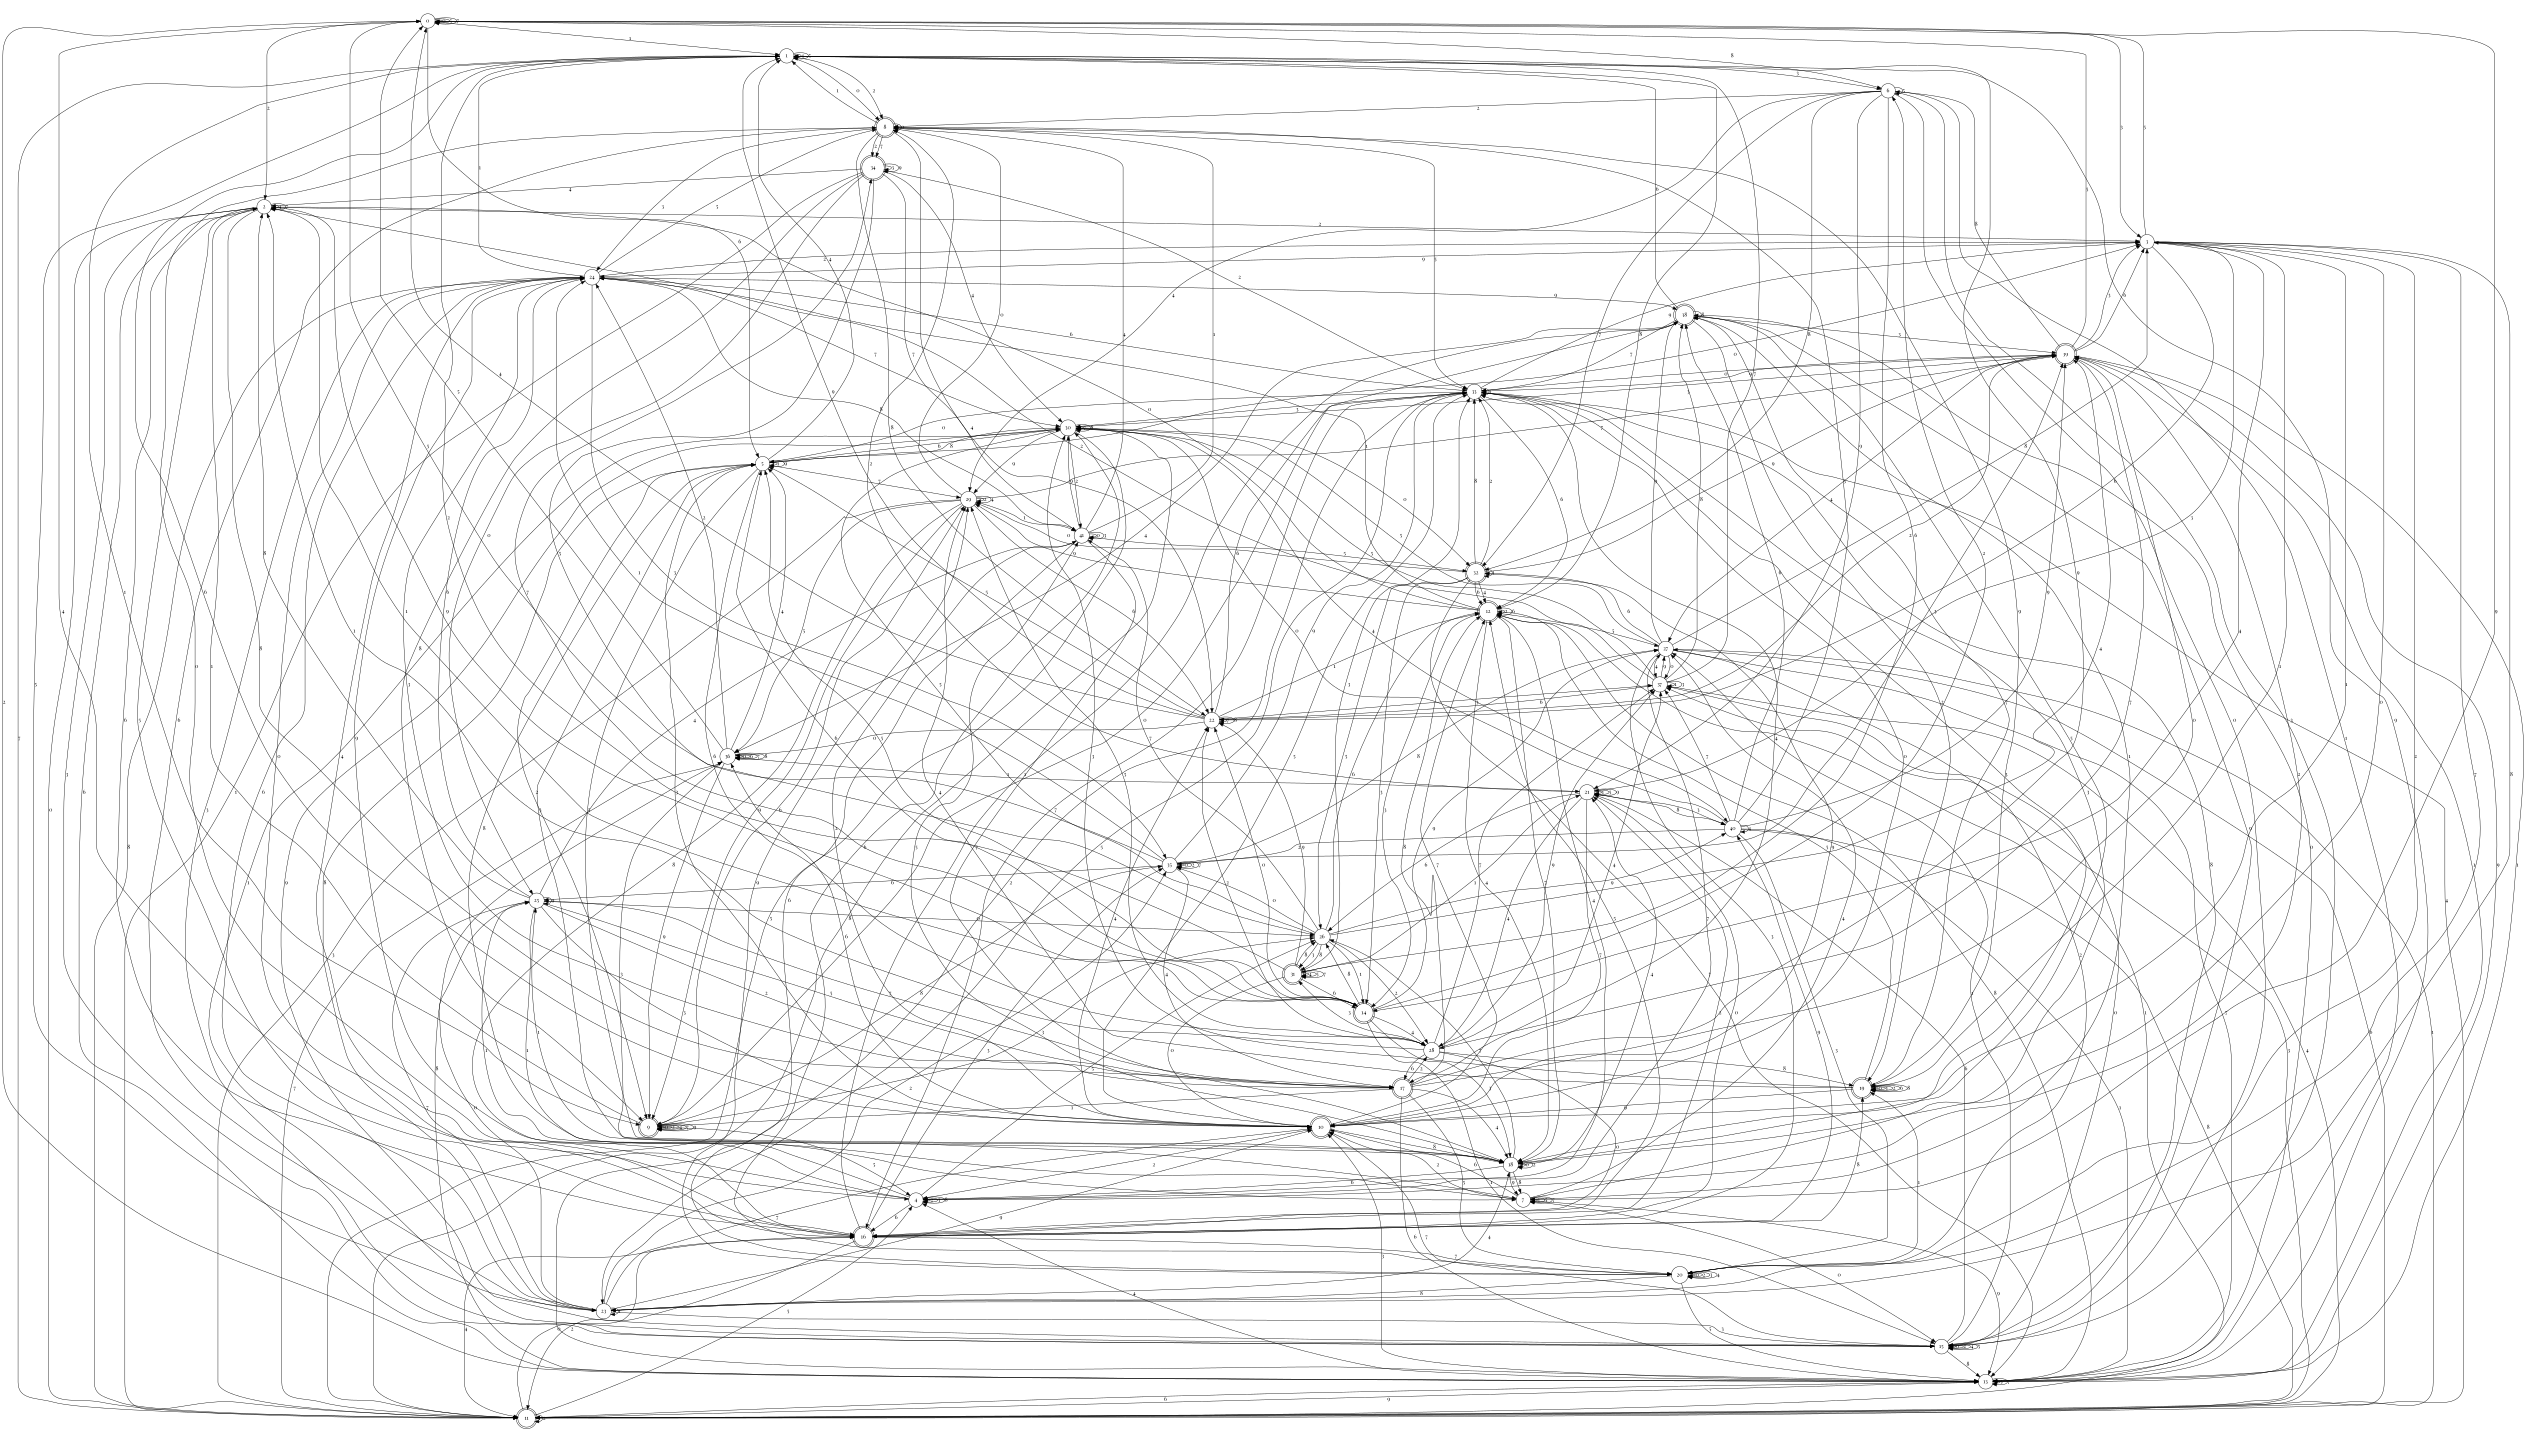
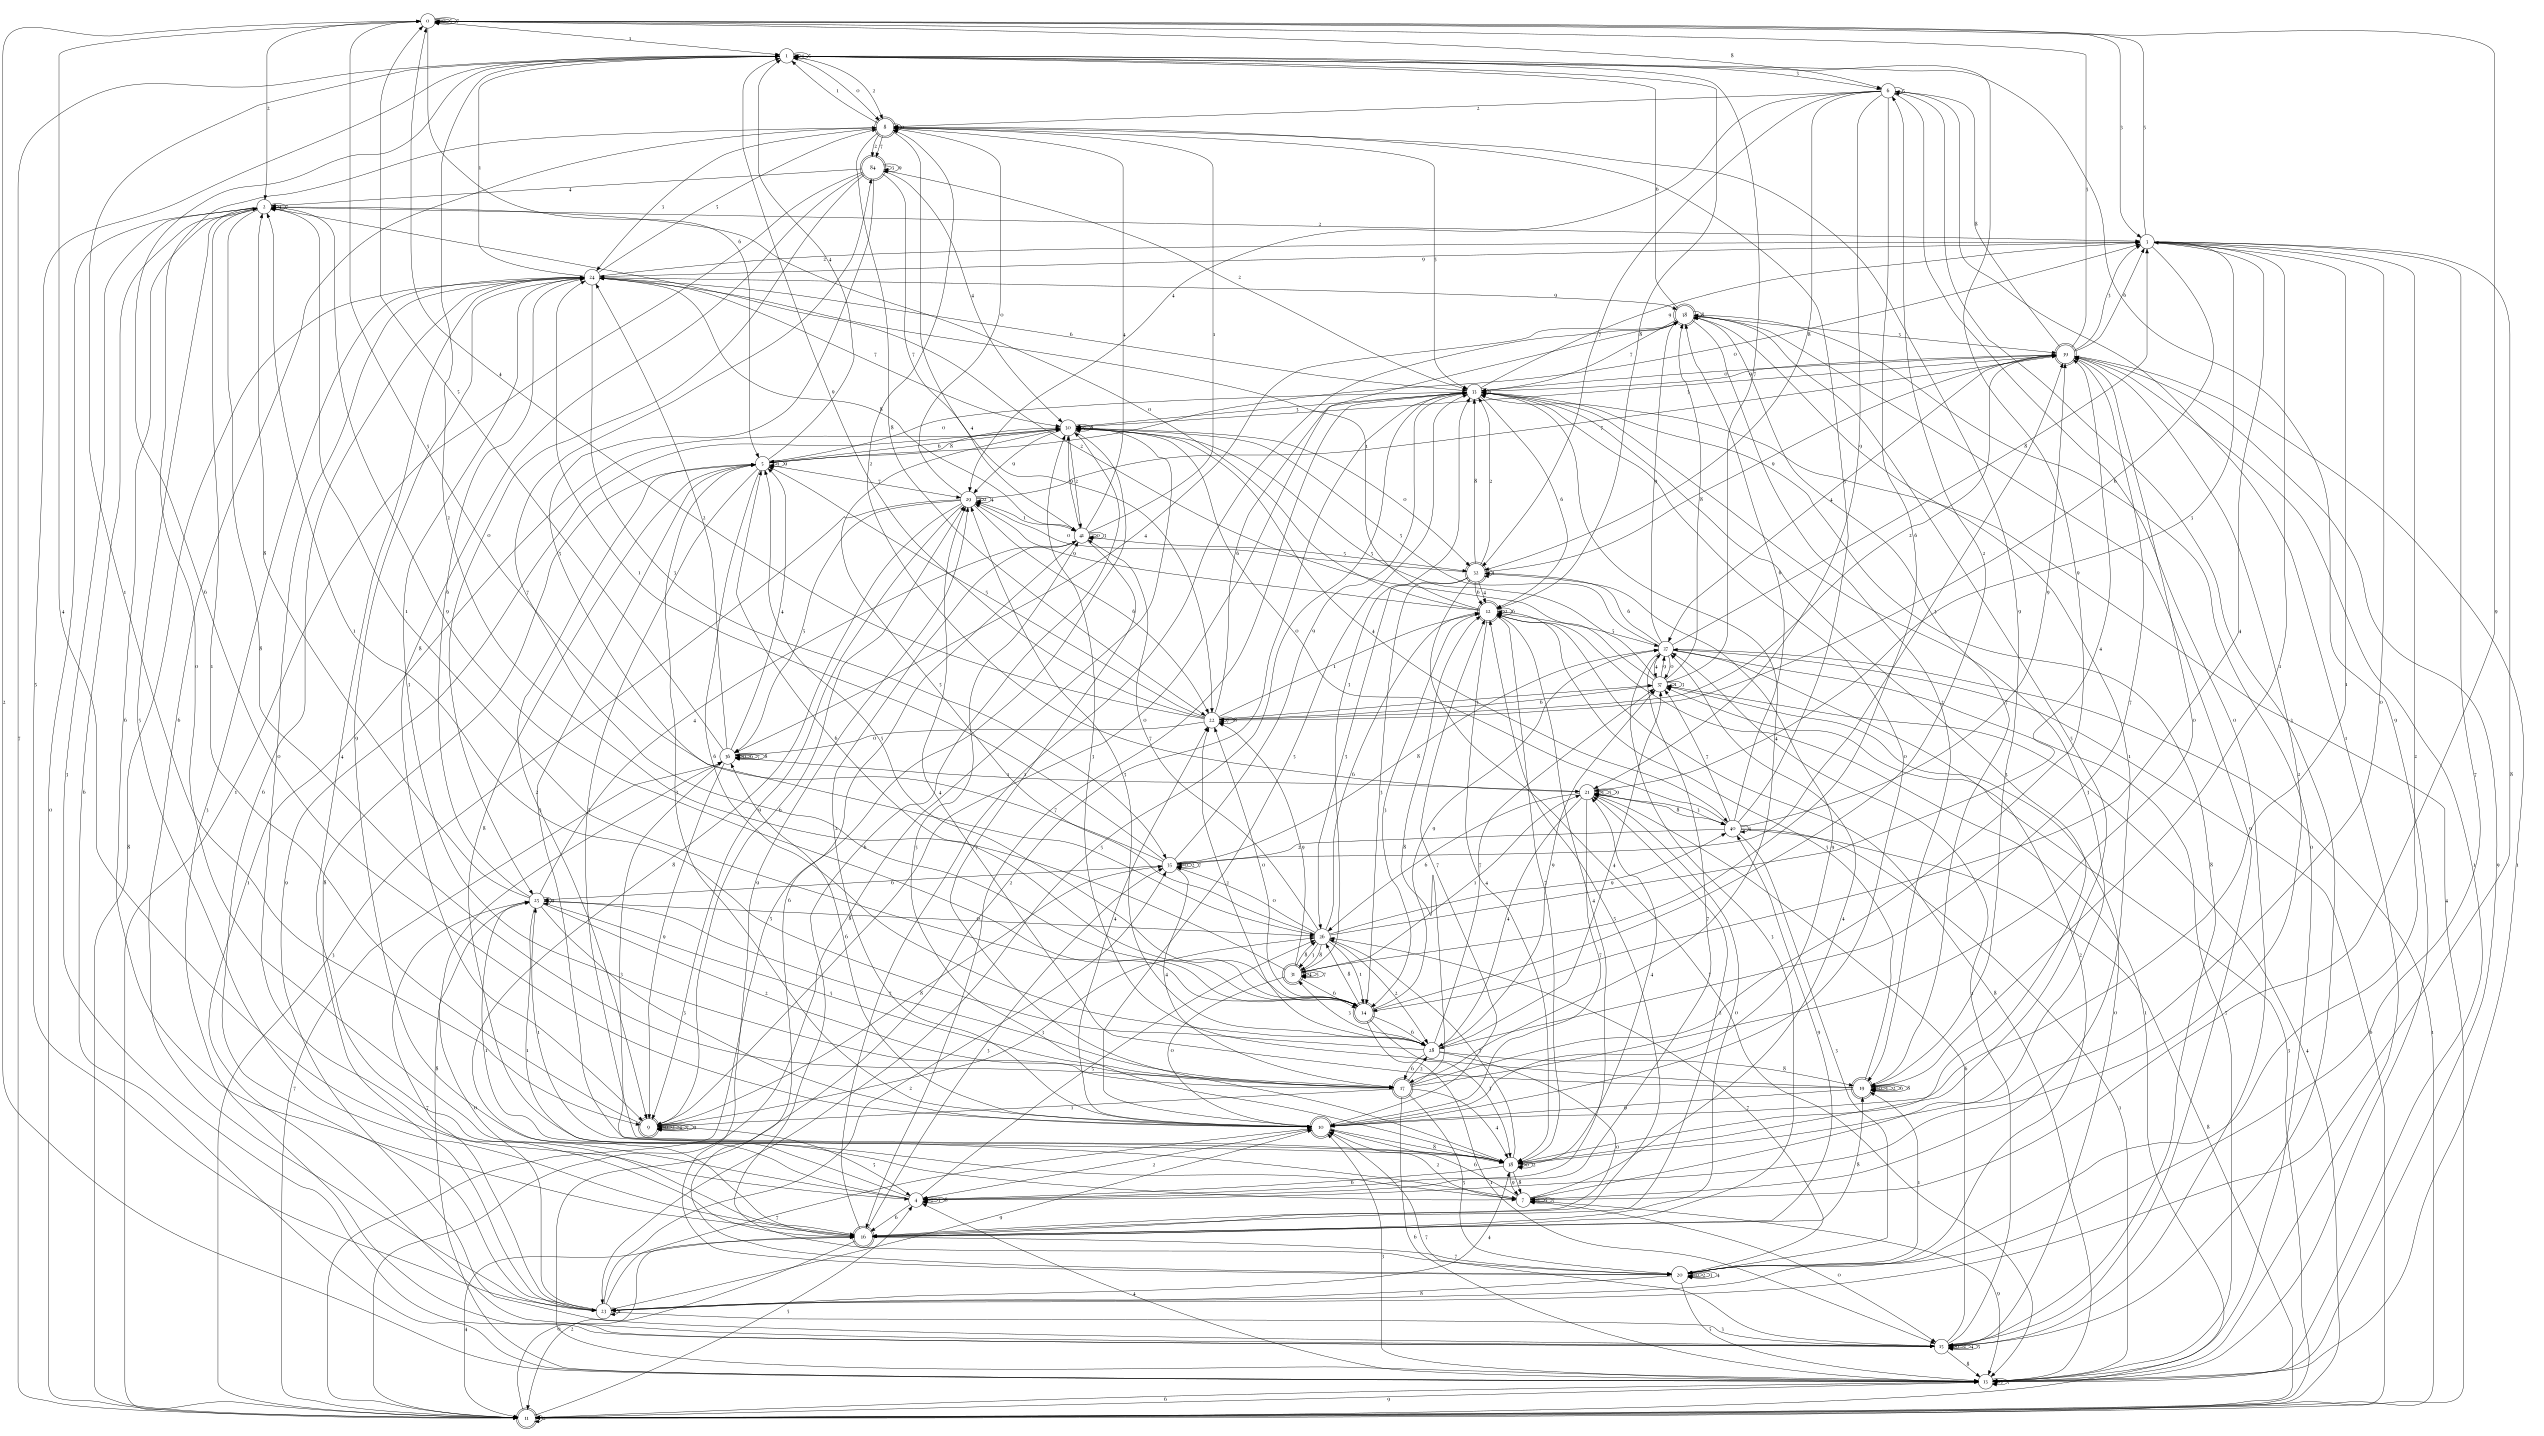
node "34": label "34" -> "84"
edge "14" -> "28": label "4" -> "6"
edge "20" -> "26": added, label "7"
